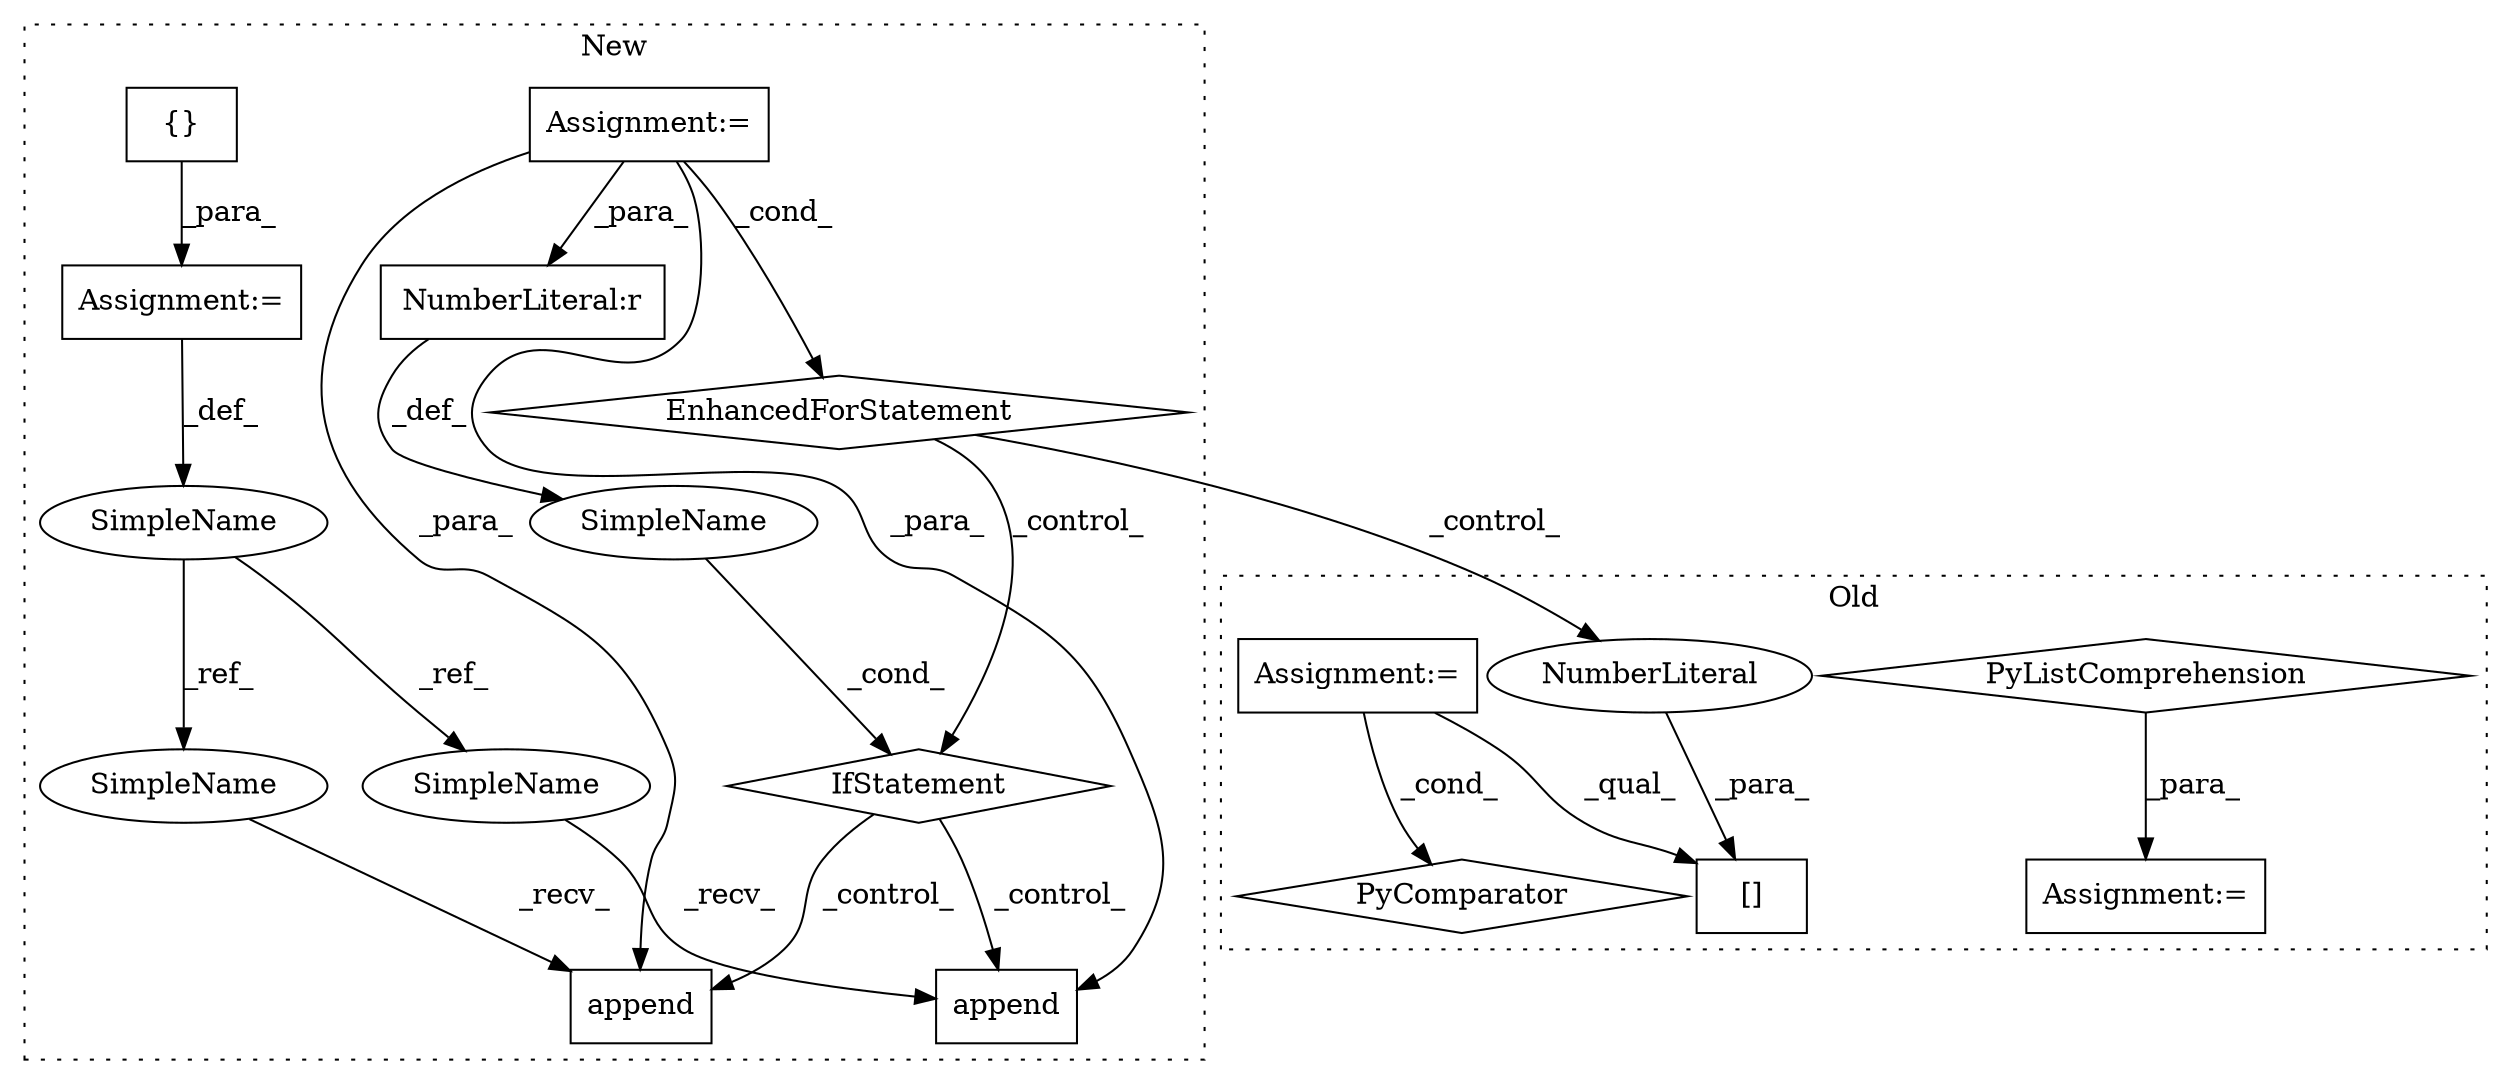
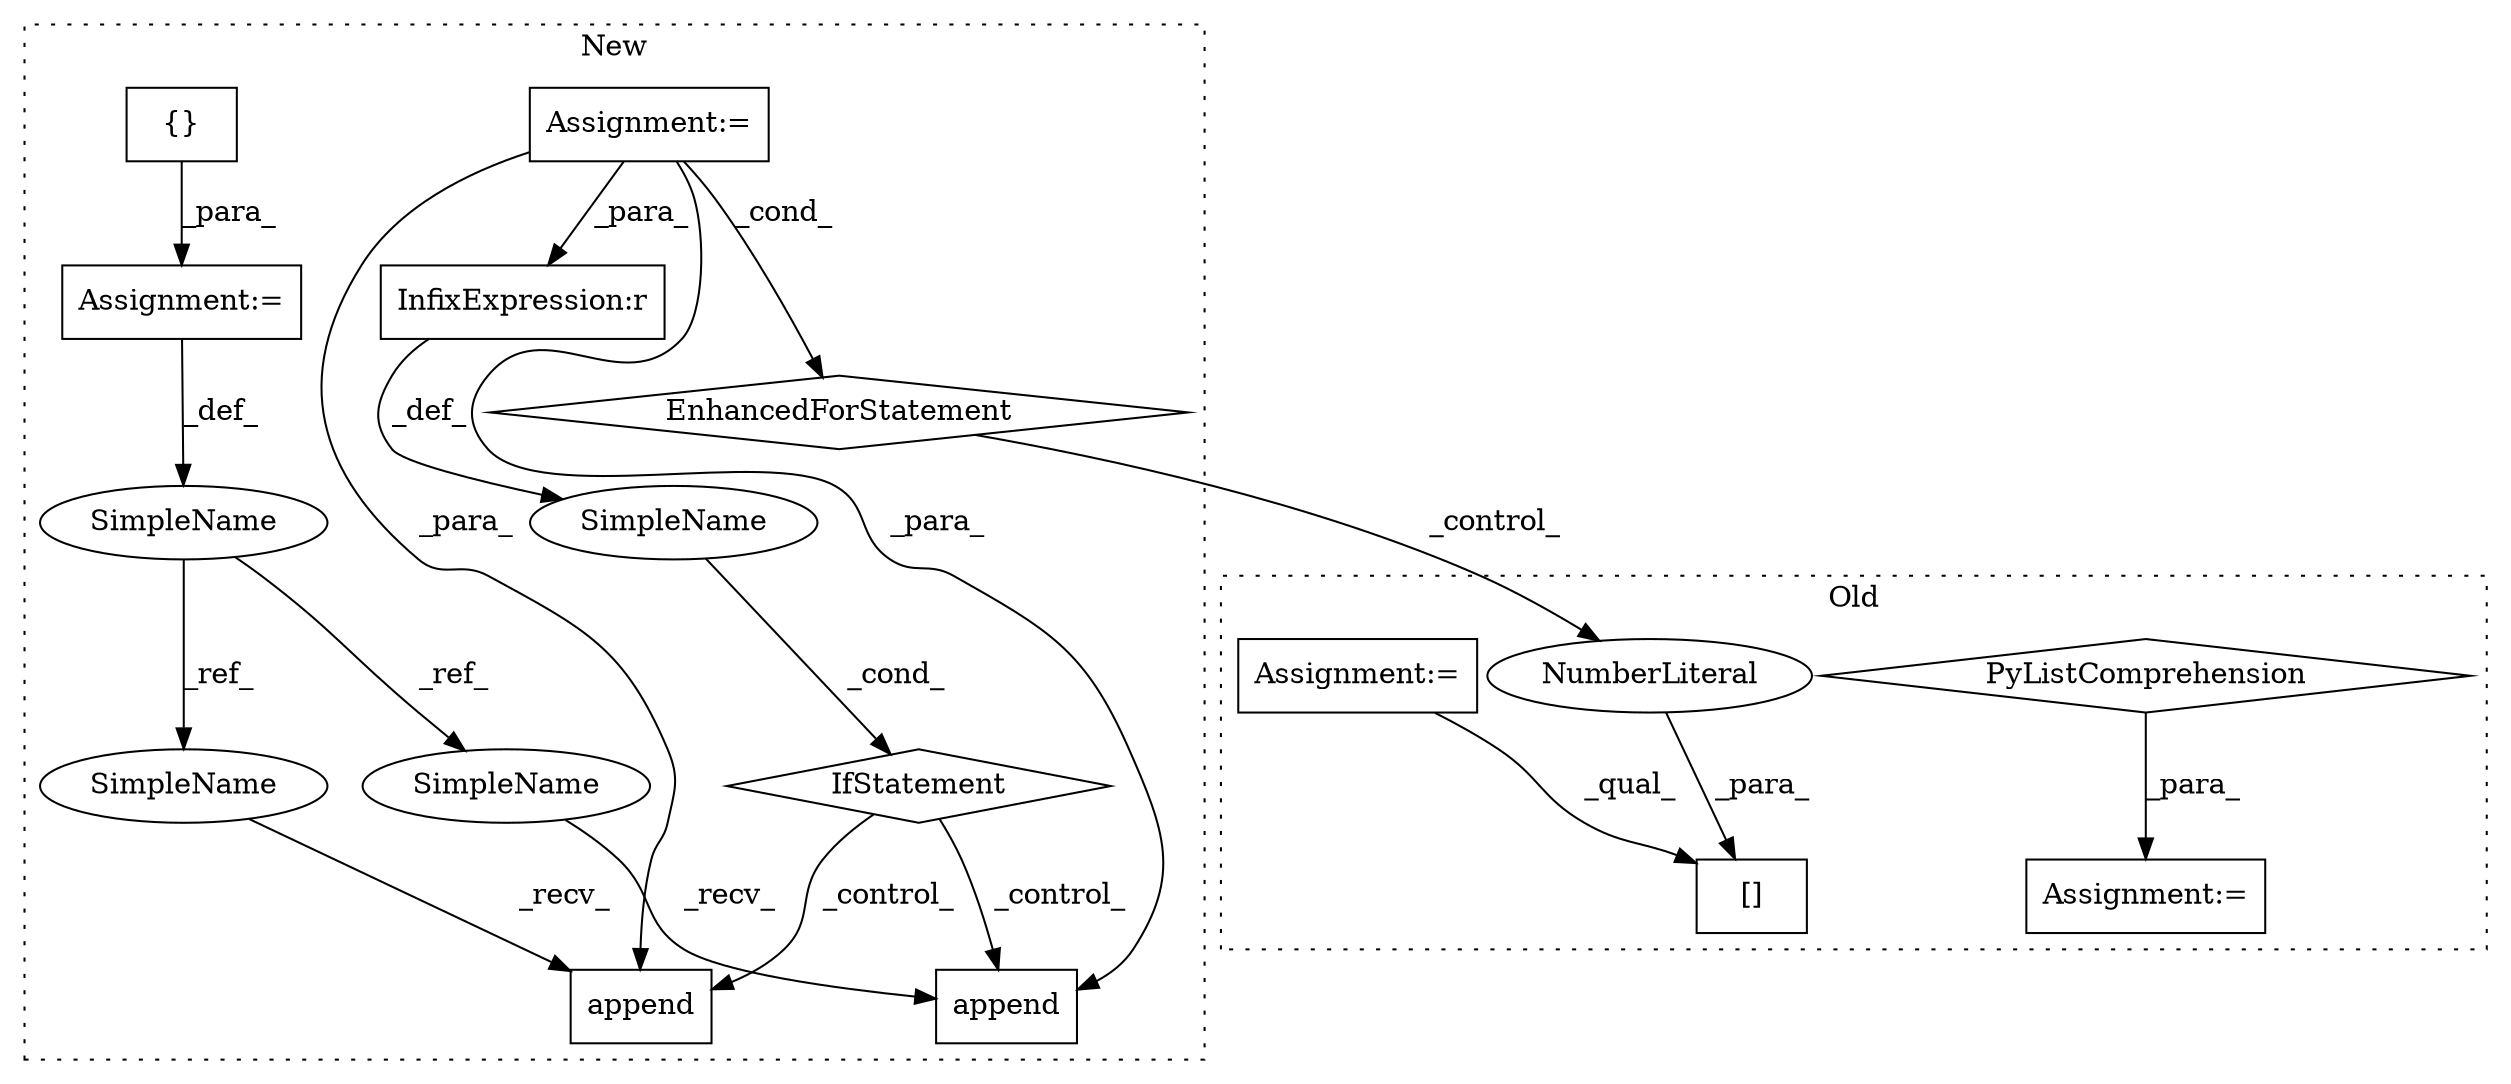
node "NumberLiteral:r": label "NumberLiteral:r" -> "InfixExpression:r"
edge "EnhancedForStatement" -> "IfStatement": removed, label "_control_"
node "PyComparator": removed
